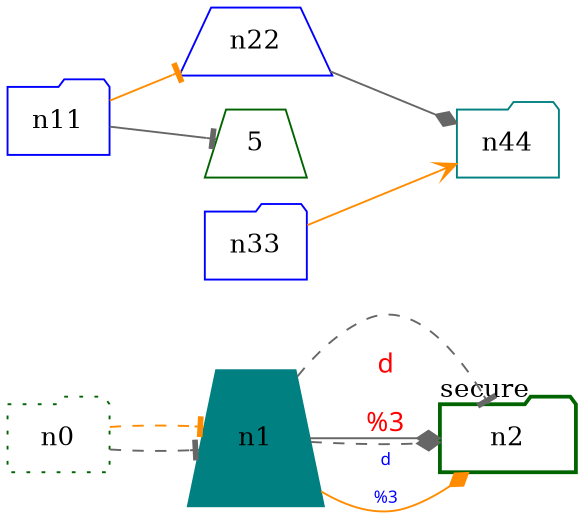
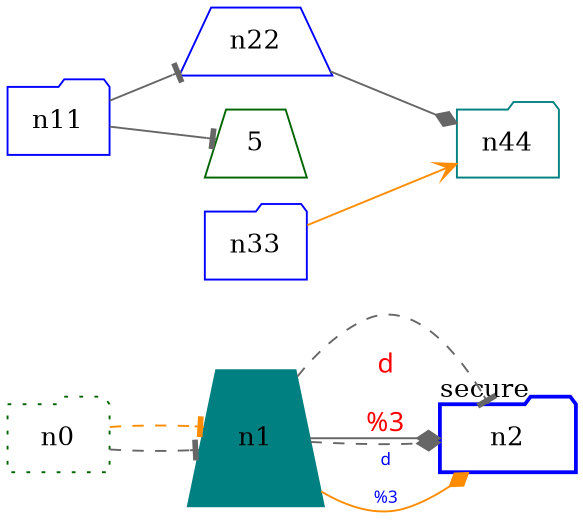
edge "n11" -> "n22": color darkorange -> gray40
node "n2 secure": color darkgreen -> blue
